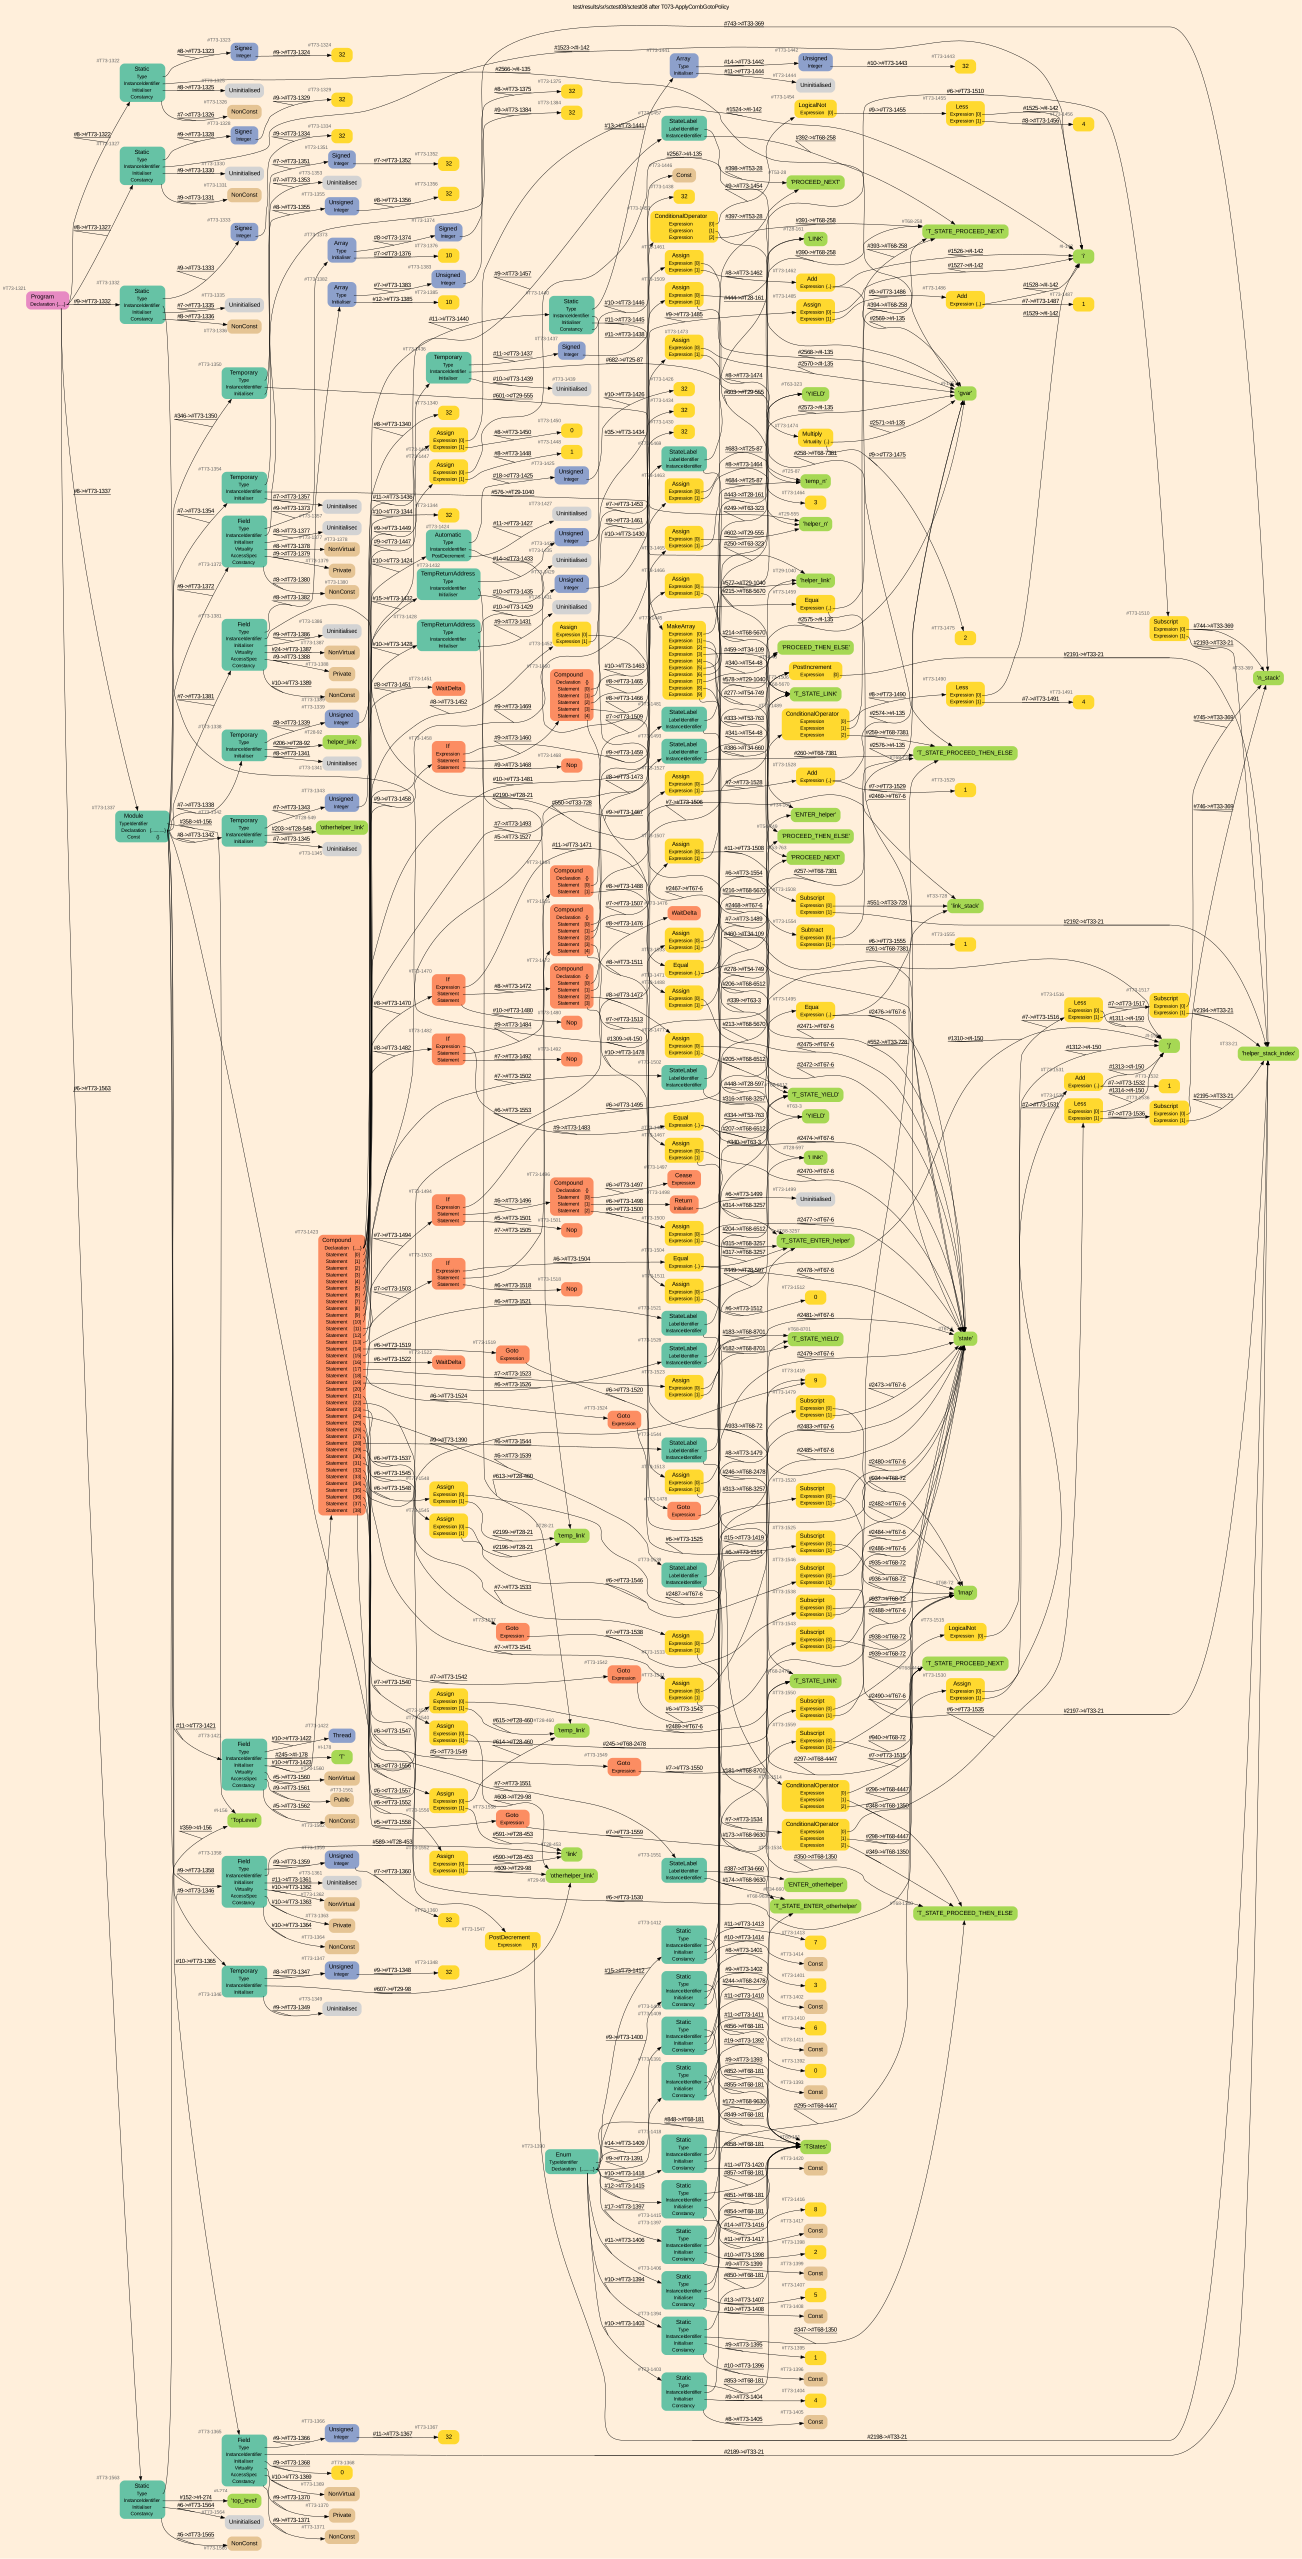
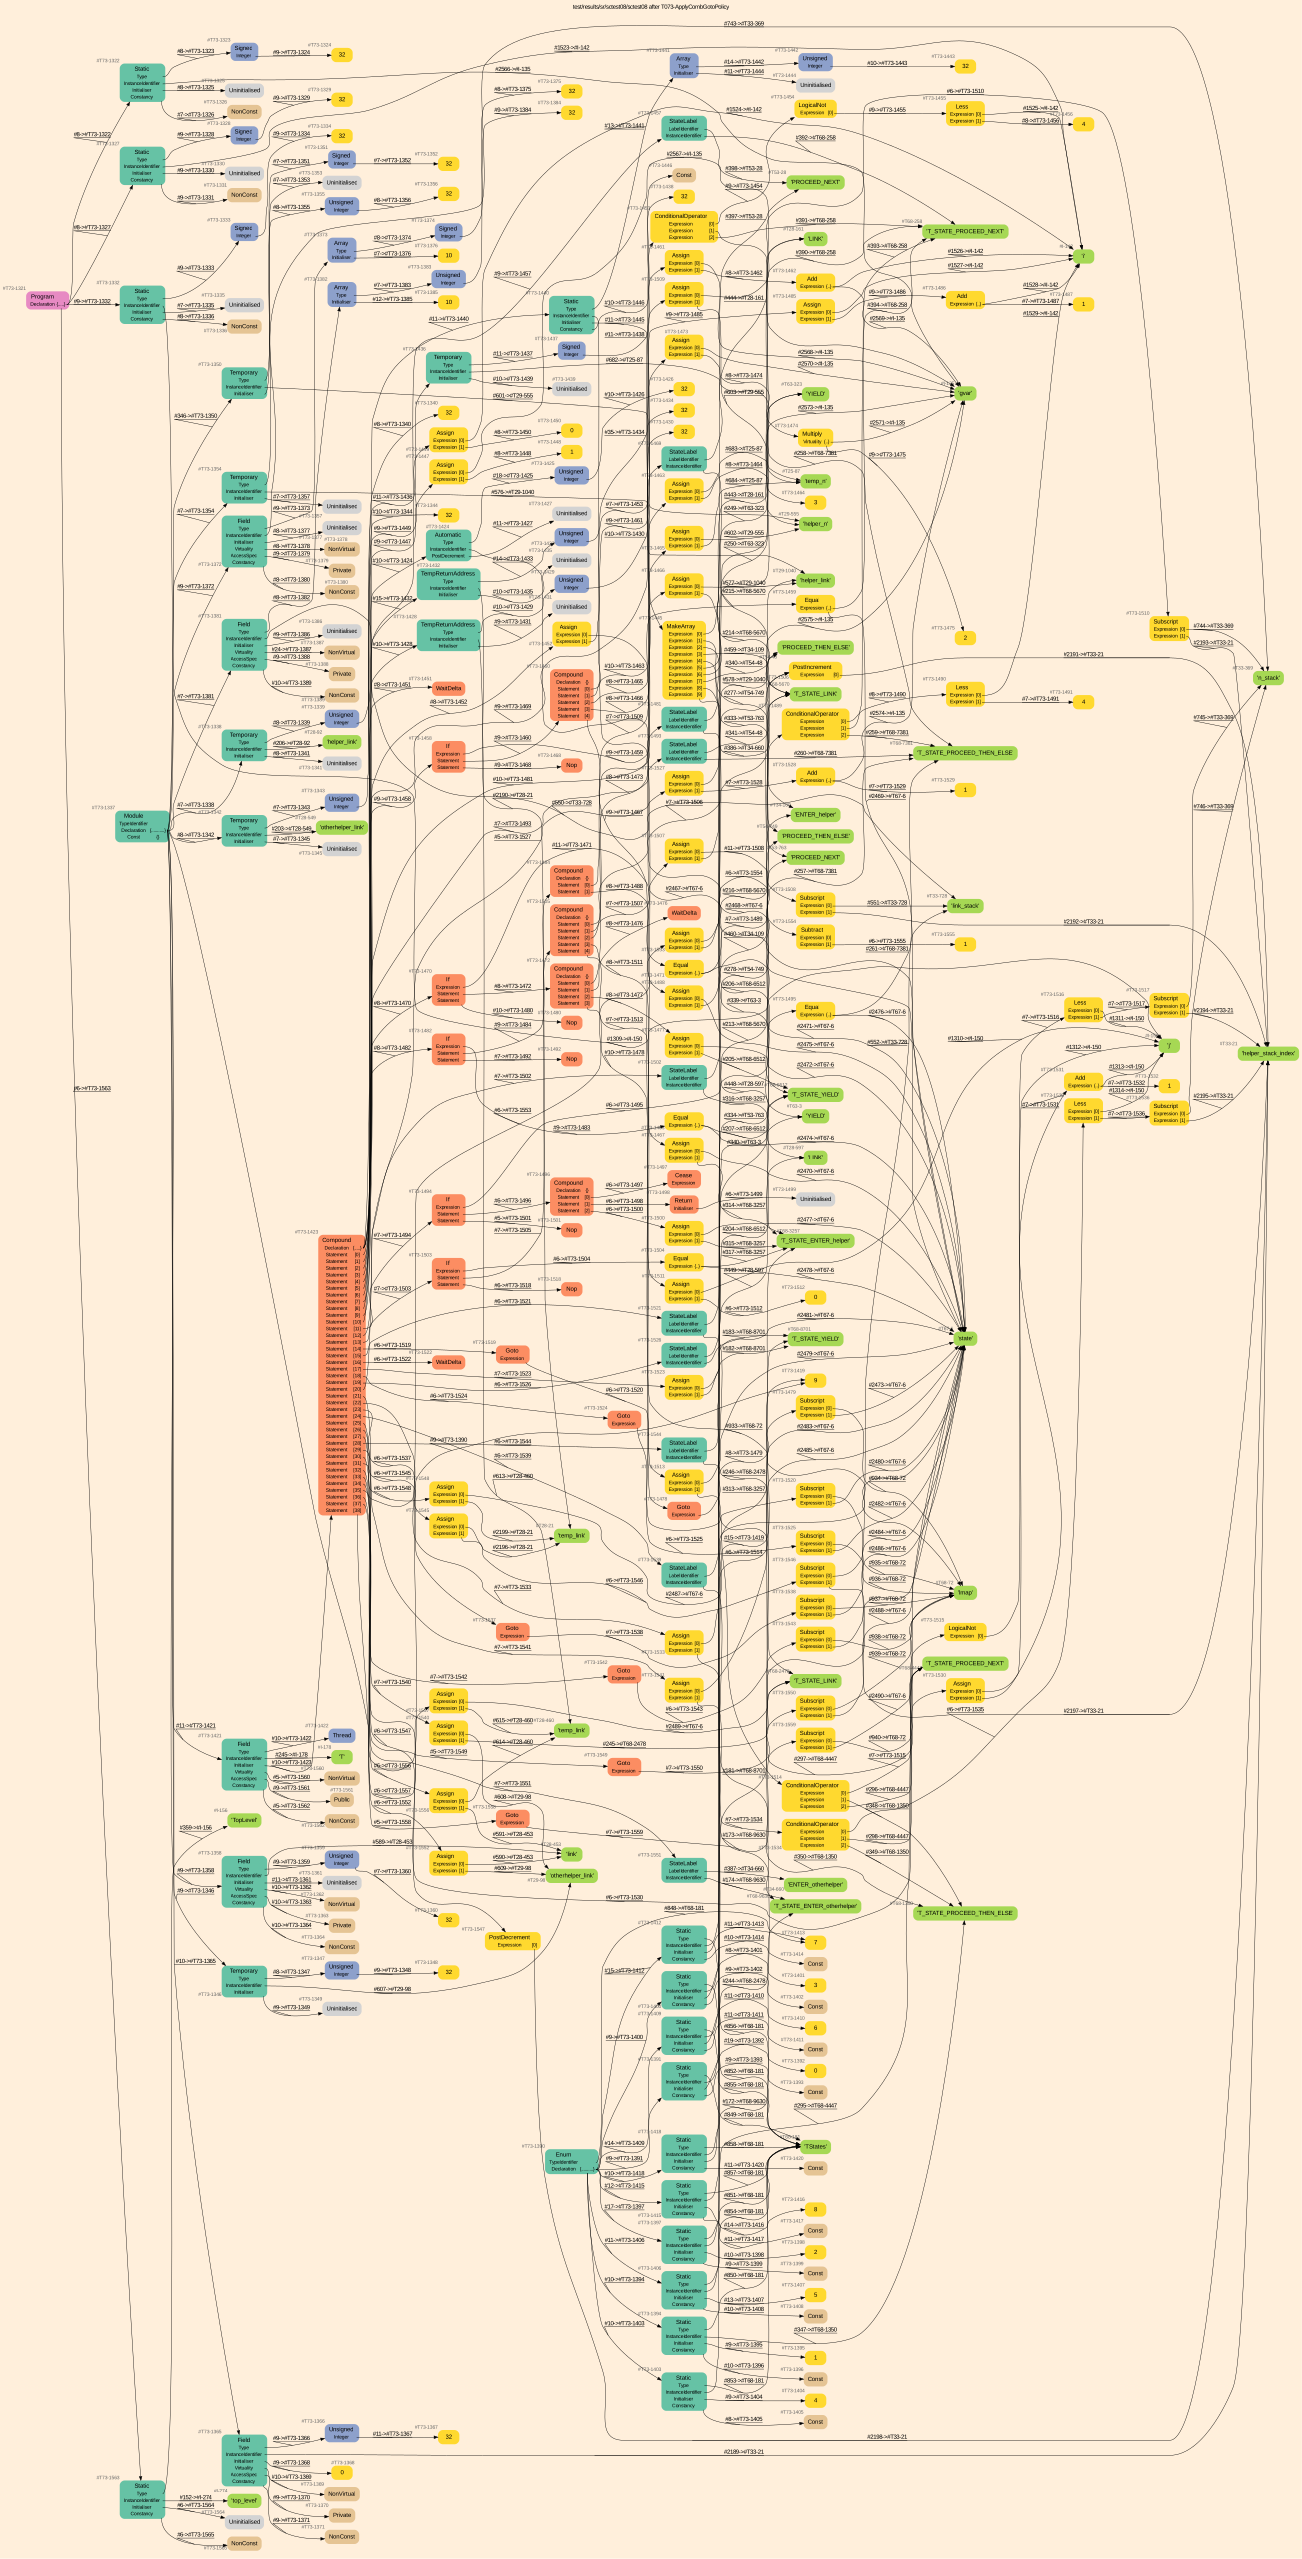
edge "Program" -> "Module": removed, label "#8->#T73-1337"
edge "Subtract" -> "'gvar'": removed, label "#2576->#I-135"
edge "Module" -> "'TopLevel'": removed, label "#358->#I-156"
edge "Enum" -> "'TStates'": now "Enum" -> "7"
